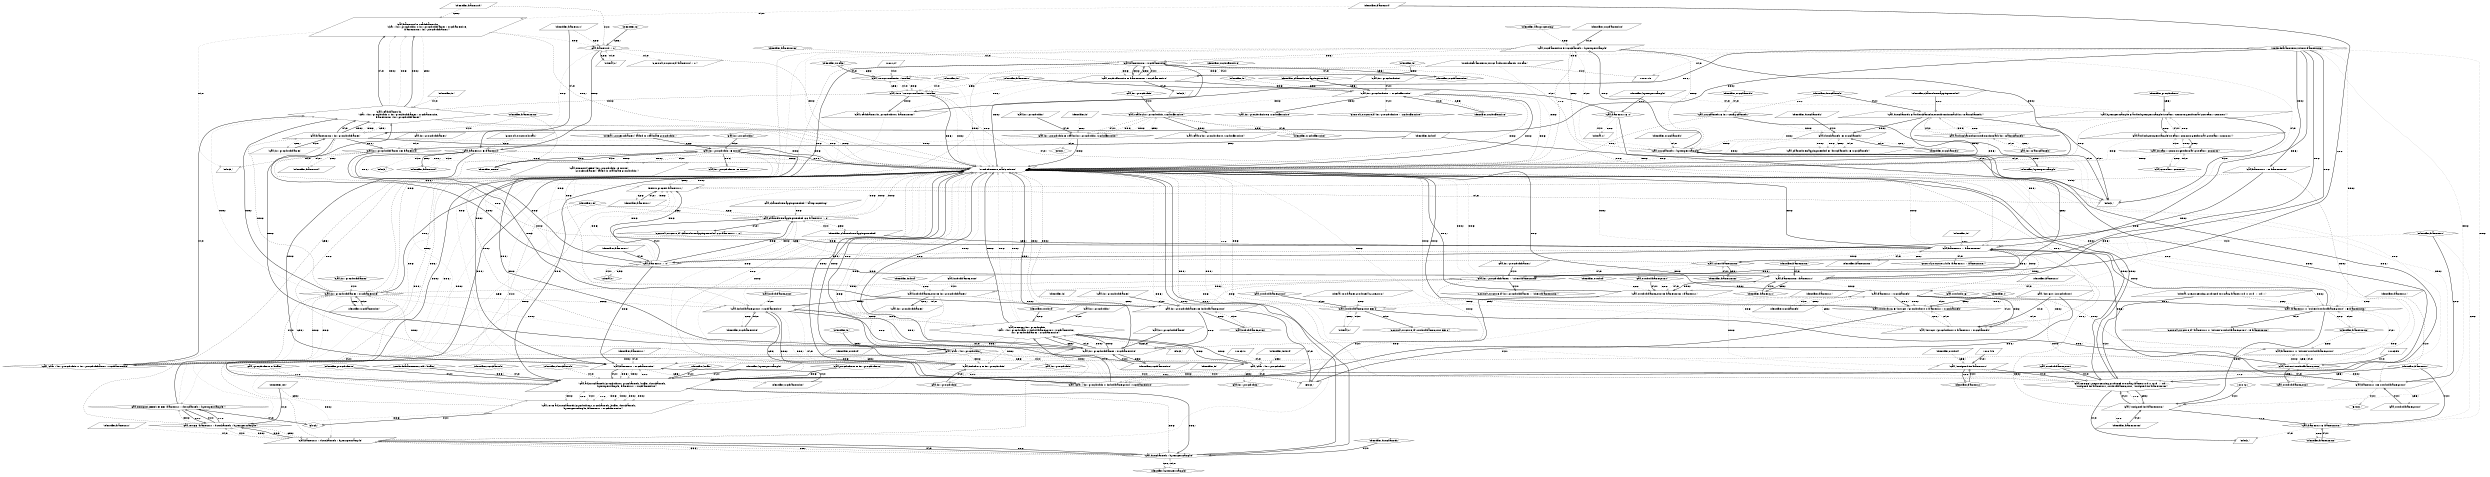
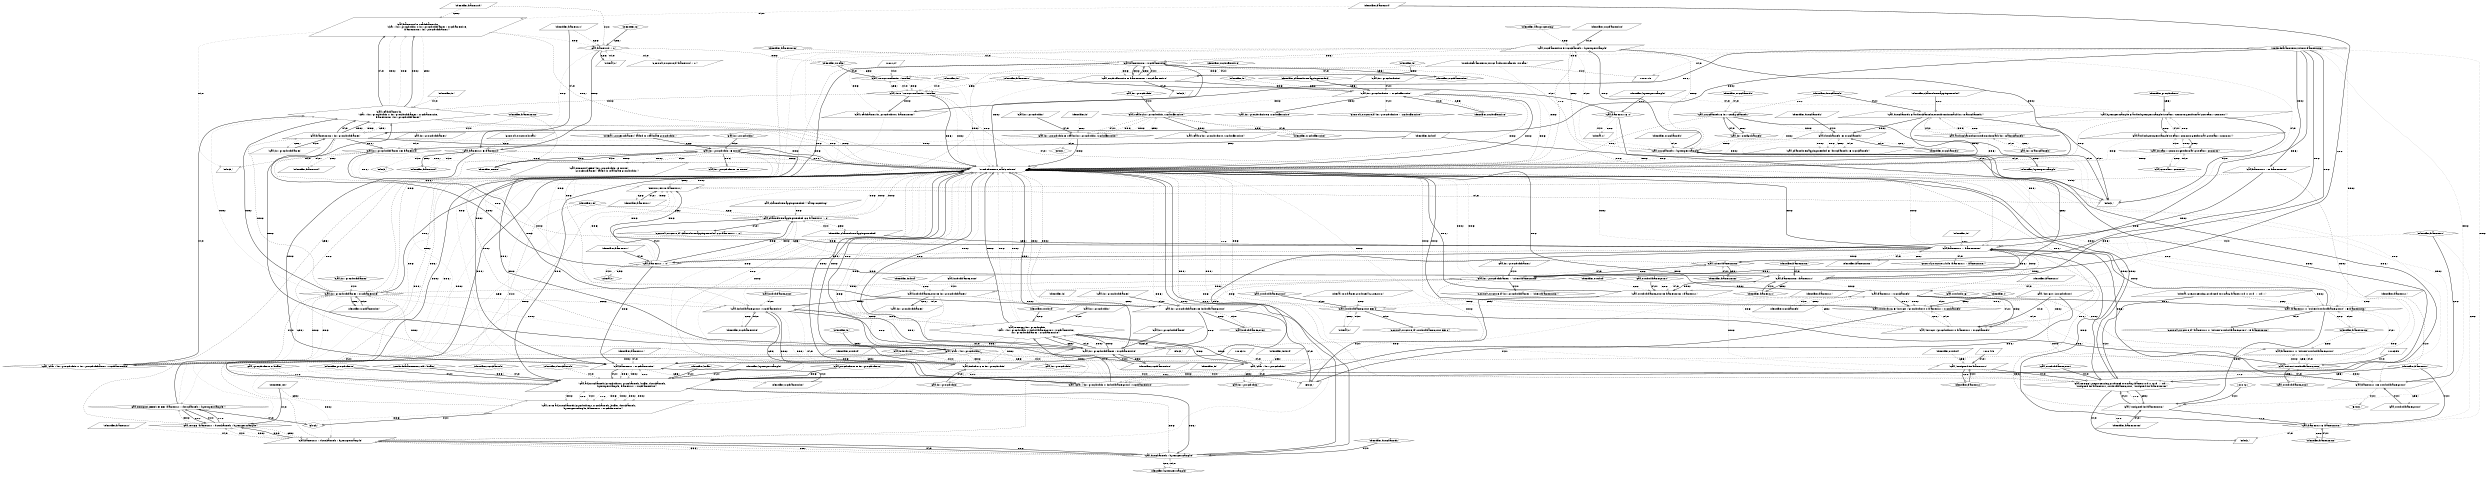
edge "(Call,frames_rd < 0)" -> "(MethodReturn,static ssize_t)": now "(Call,frames_rd < 0)" -> "(Identifier,stream)"
edge "(Call,src_buffer_size = frames_num * src_frame_size)" -> "(Call,read_frames(in, proc_buf_out, frames_num))": now "(Call,frames_num * src_frame_size)" -> "(Call,read_frames(in, proc_buf_out, frames_num))"
node "(Call,in->config.channels)": added
edge "(Call,frames_wr = frames_rd)" -> "(Call,frames_wr > 0)": removed, label "DDG:"
node "(Return,process frames_wr;)": label "(Return,process frames_wr;)" -> "(Return,return frames_wr;)"
edge "(Call,in->proc_buf_frames < (size_t)frames_num)" -> "(Call,(size_t)frames_num)": added, label "CFG:"
edge "(Call,frames_wr < frames_num)" -> "(Call,frames_wr * src_frame_size)": added, label "DDG:"
node "(Call,in_buf.s16)": added
edge "(Call,frames_wr = frames_num)" -> "(Call,frames_wr < frames_num)": added, label "DDG:"
